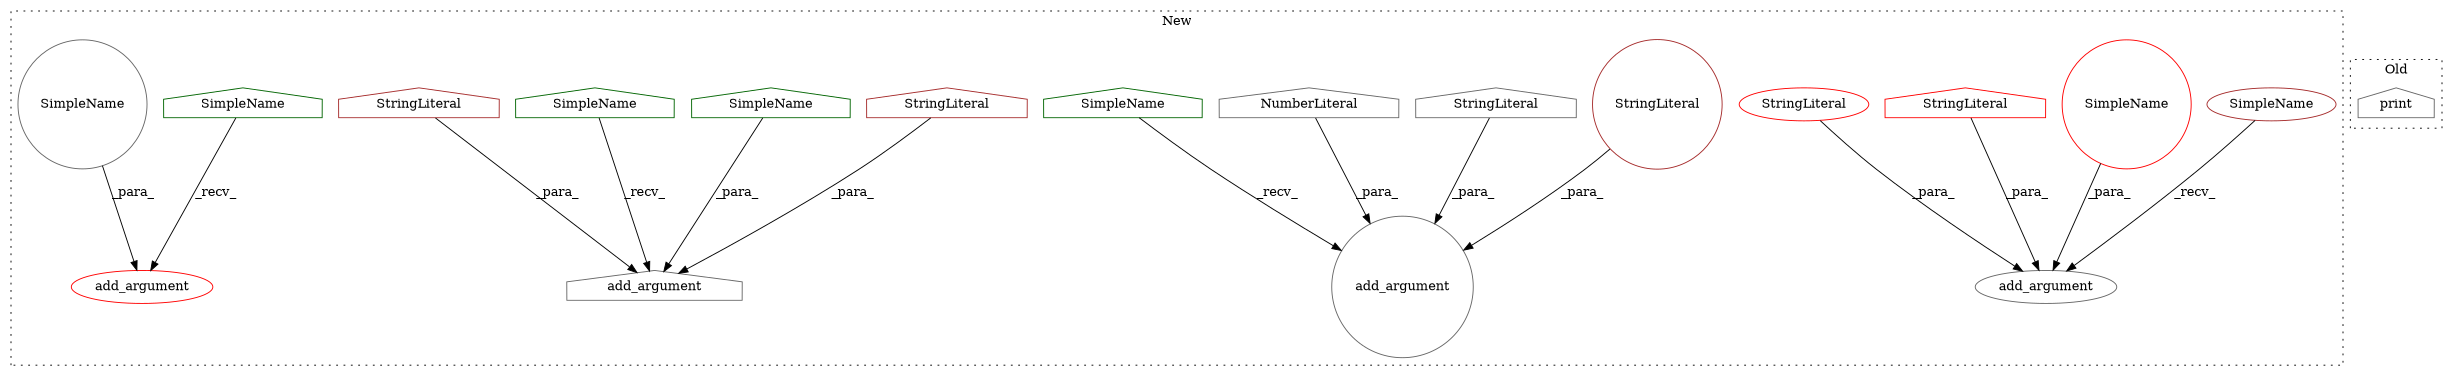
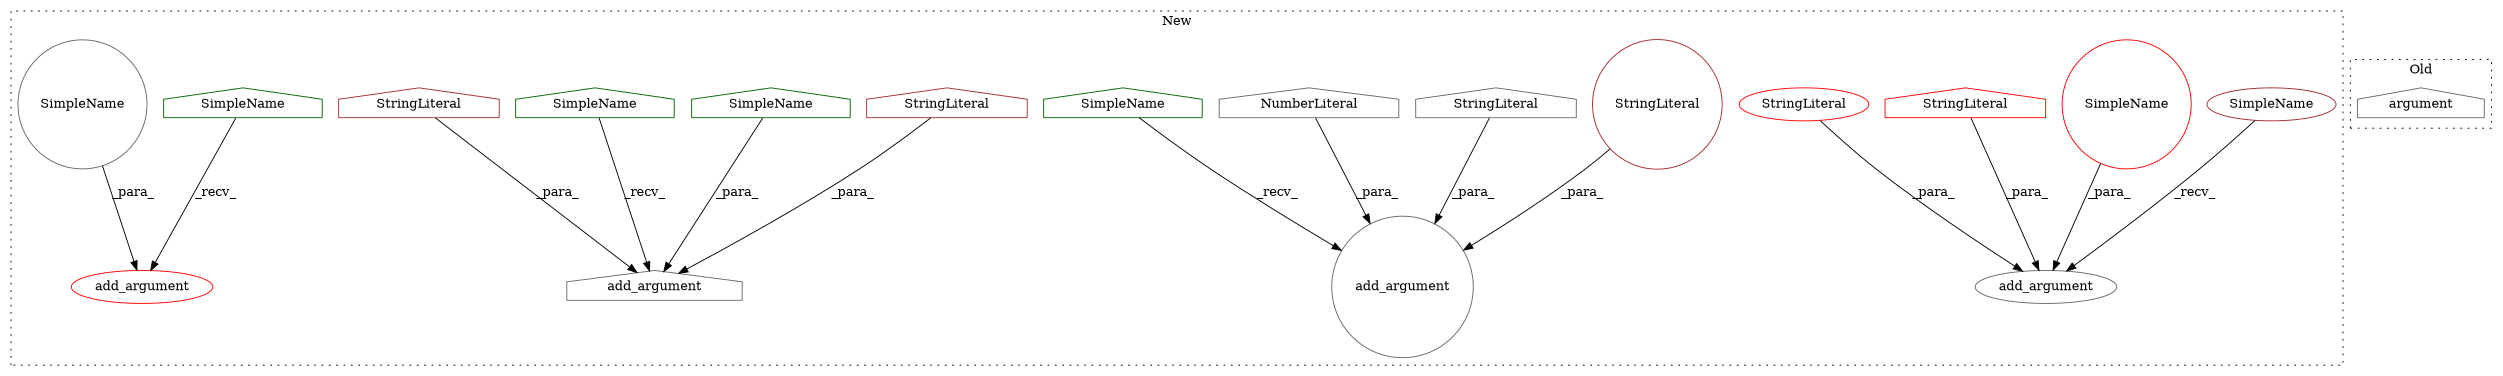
node "print": label "print" -> "argument"
